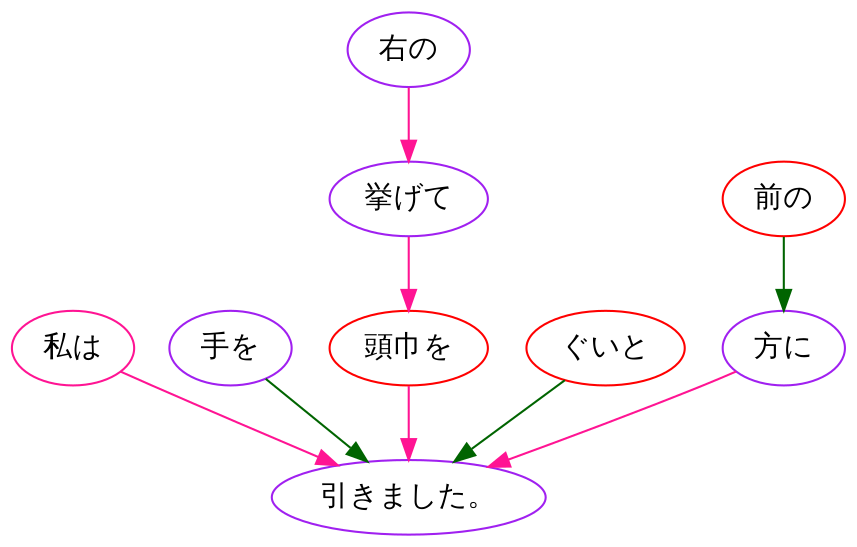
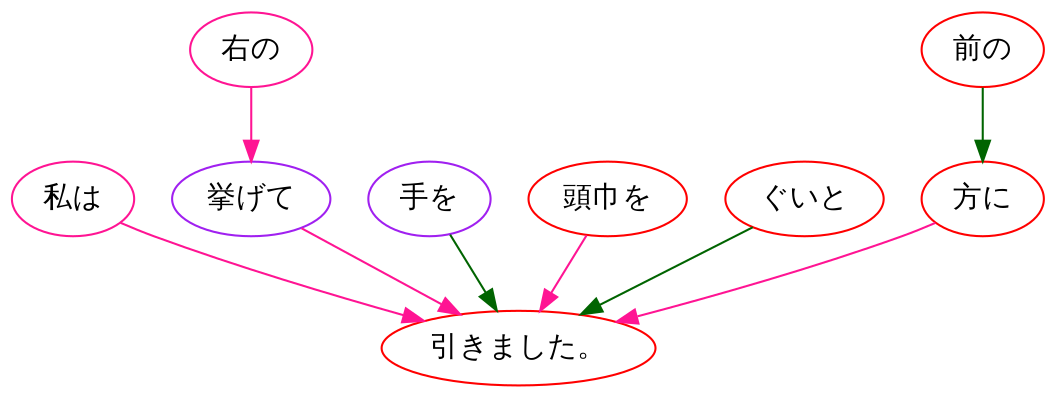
node "右の": color purple -> deeppink
edge "挙げて" -> "頭巾を": now "挙げて" -> "引きました。"
node "方に": color purple -> red
node "引きました。": color purple -> red
